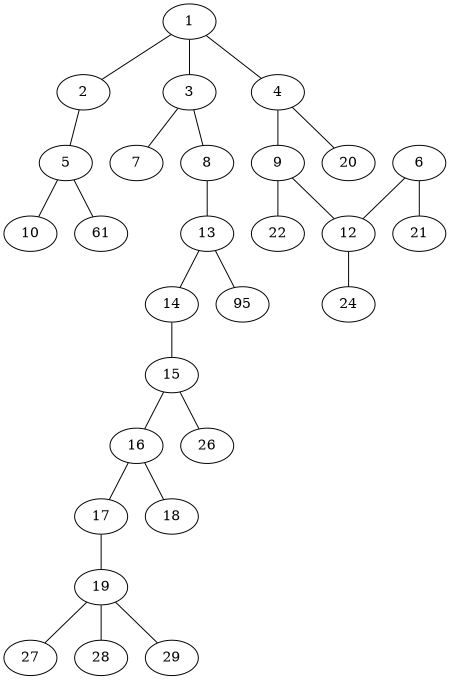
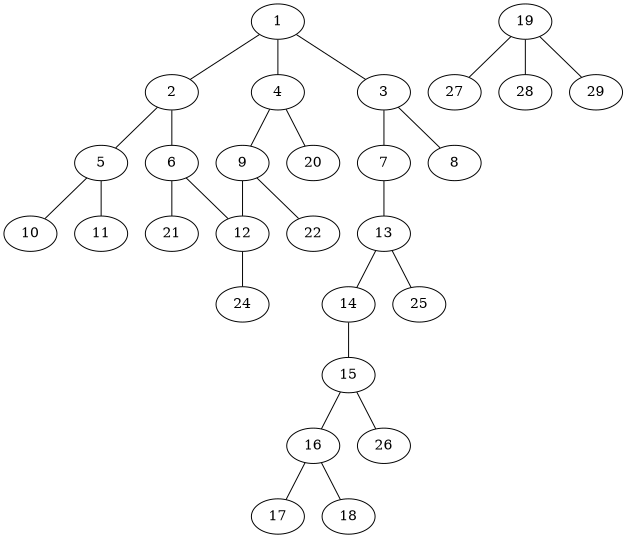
edge "2" -- "6": added
edge "8" -- "13": now "7" -- "13"
node "61": label "61" -> "11"
node "95": label "95" -> "25"
edge "17" -- "19": removed
